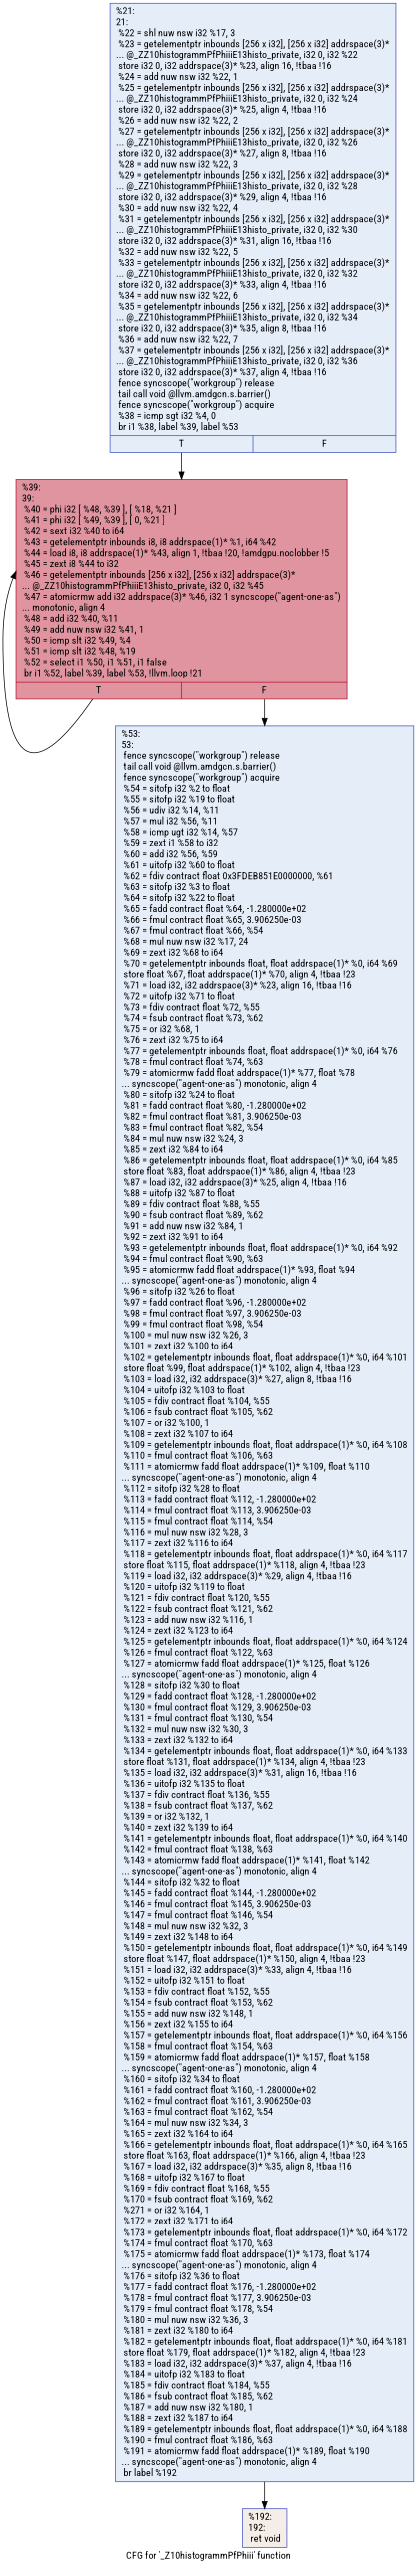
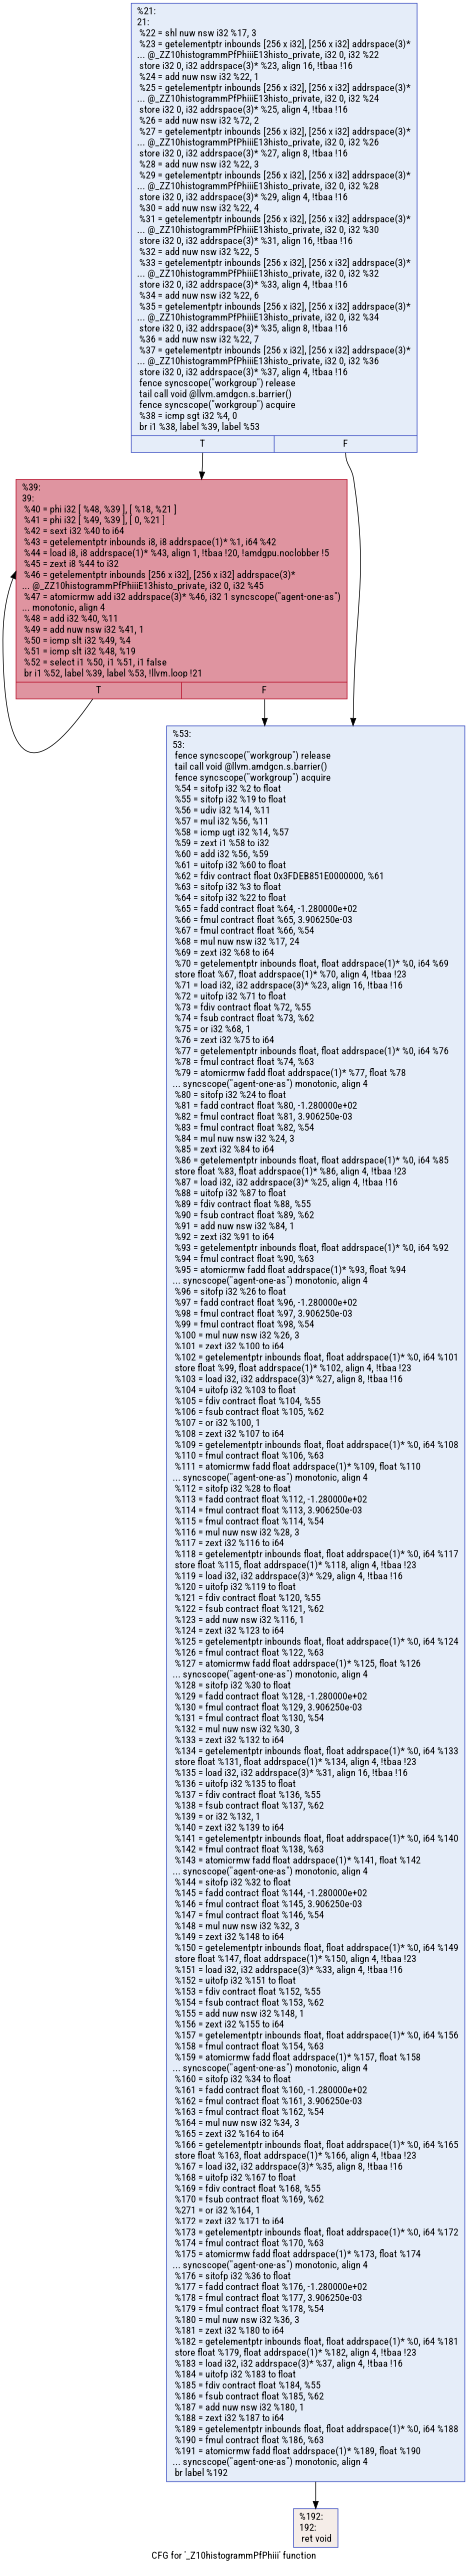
node "%21:": text "%26 = add nuw nsw i32 %22, 2" -> "%26 = add nuw nsw i32 %72, 2"
edge "%21:" -> "%53:": added
